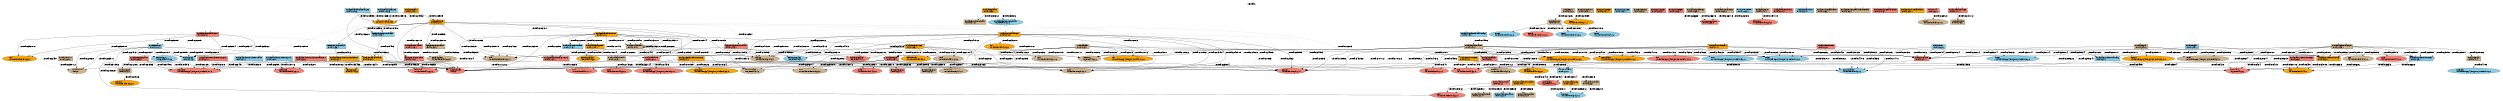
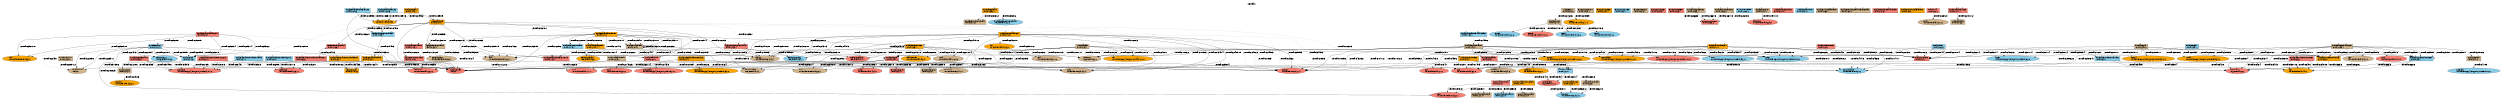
edge "evutil_getaddrinfo ./evutil.c:1610:1" -> "parse_numeric_servname ./evutil.c:1108:1": now "evutil_getaddrinfo ./evutil.c:1610:1" -> "htons /usr/include/netinet/in.h:387:17"
node "need_numeric_port_hack ./evutil.c:1538:1": fillcolor skyblue -> salmon
edge "need_numeric_port_hack ./evutil.c:1538:1" -> "test_for_getaddrinfo_hacks ./evutil.c:1501:1": reversed
node "eventfd /usr/include/x86_64-linux-gnu/sys/eventfd.h:34:12": fillcolor tan -> orange
